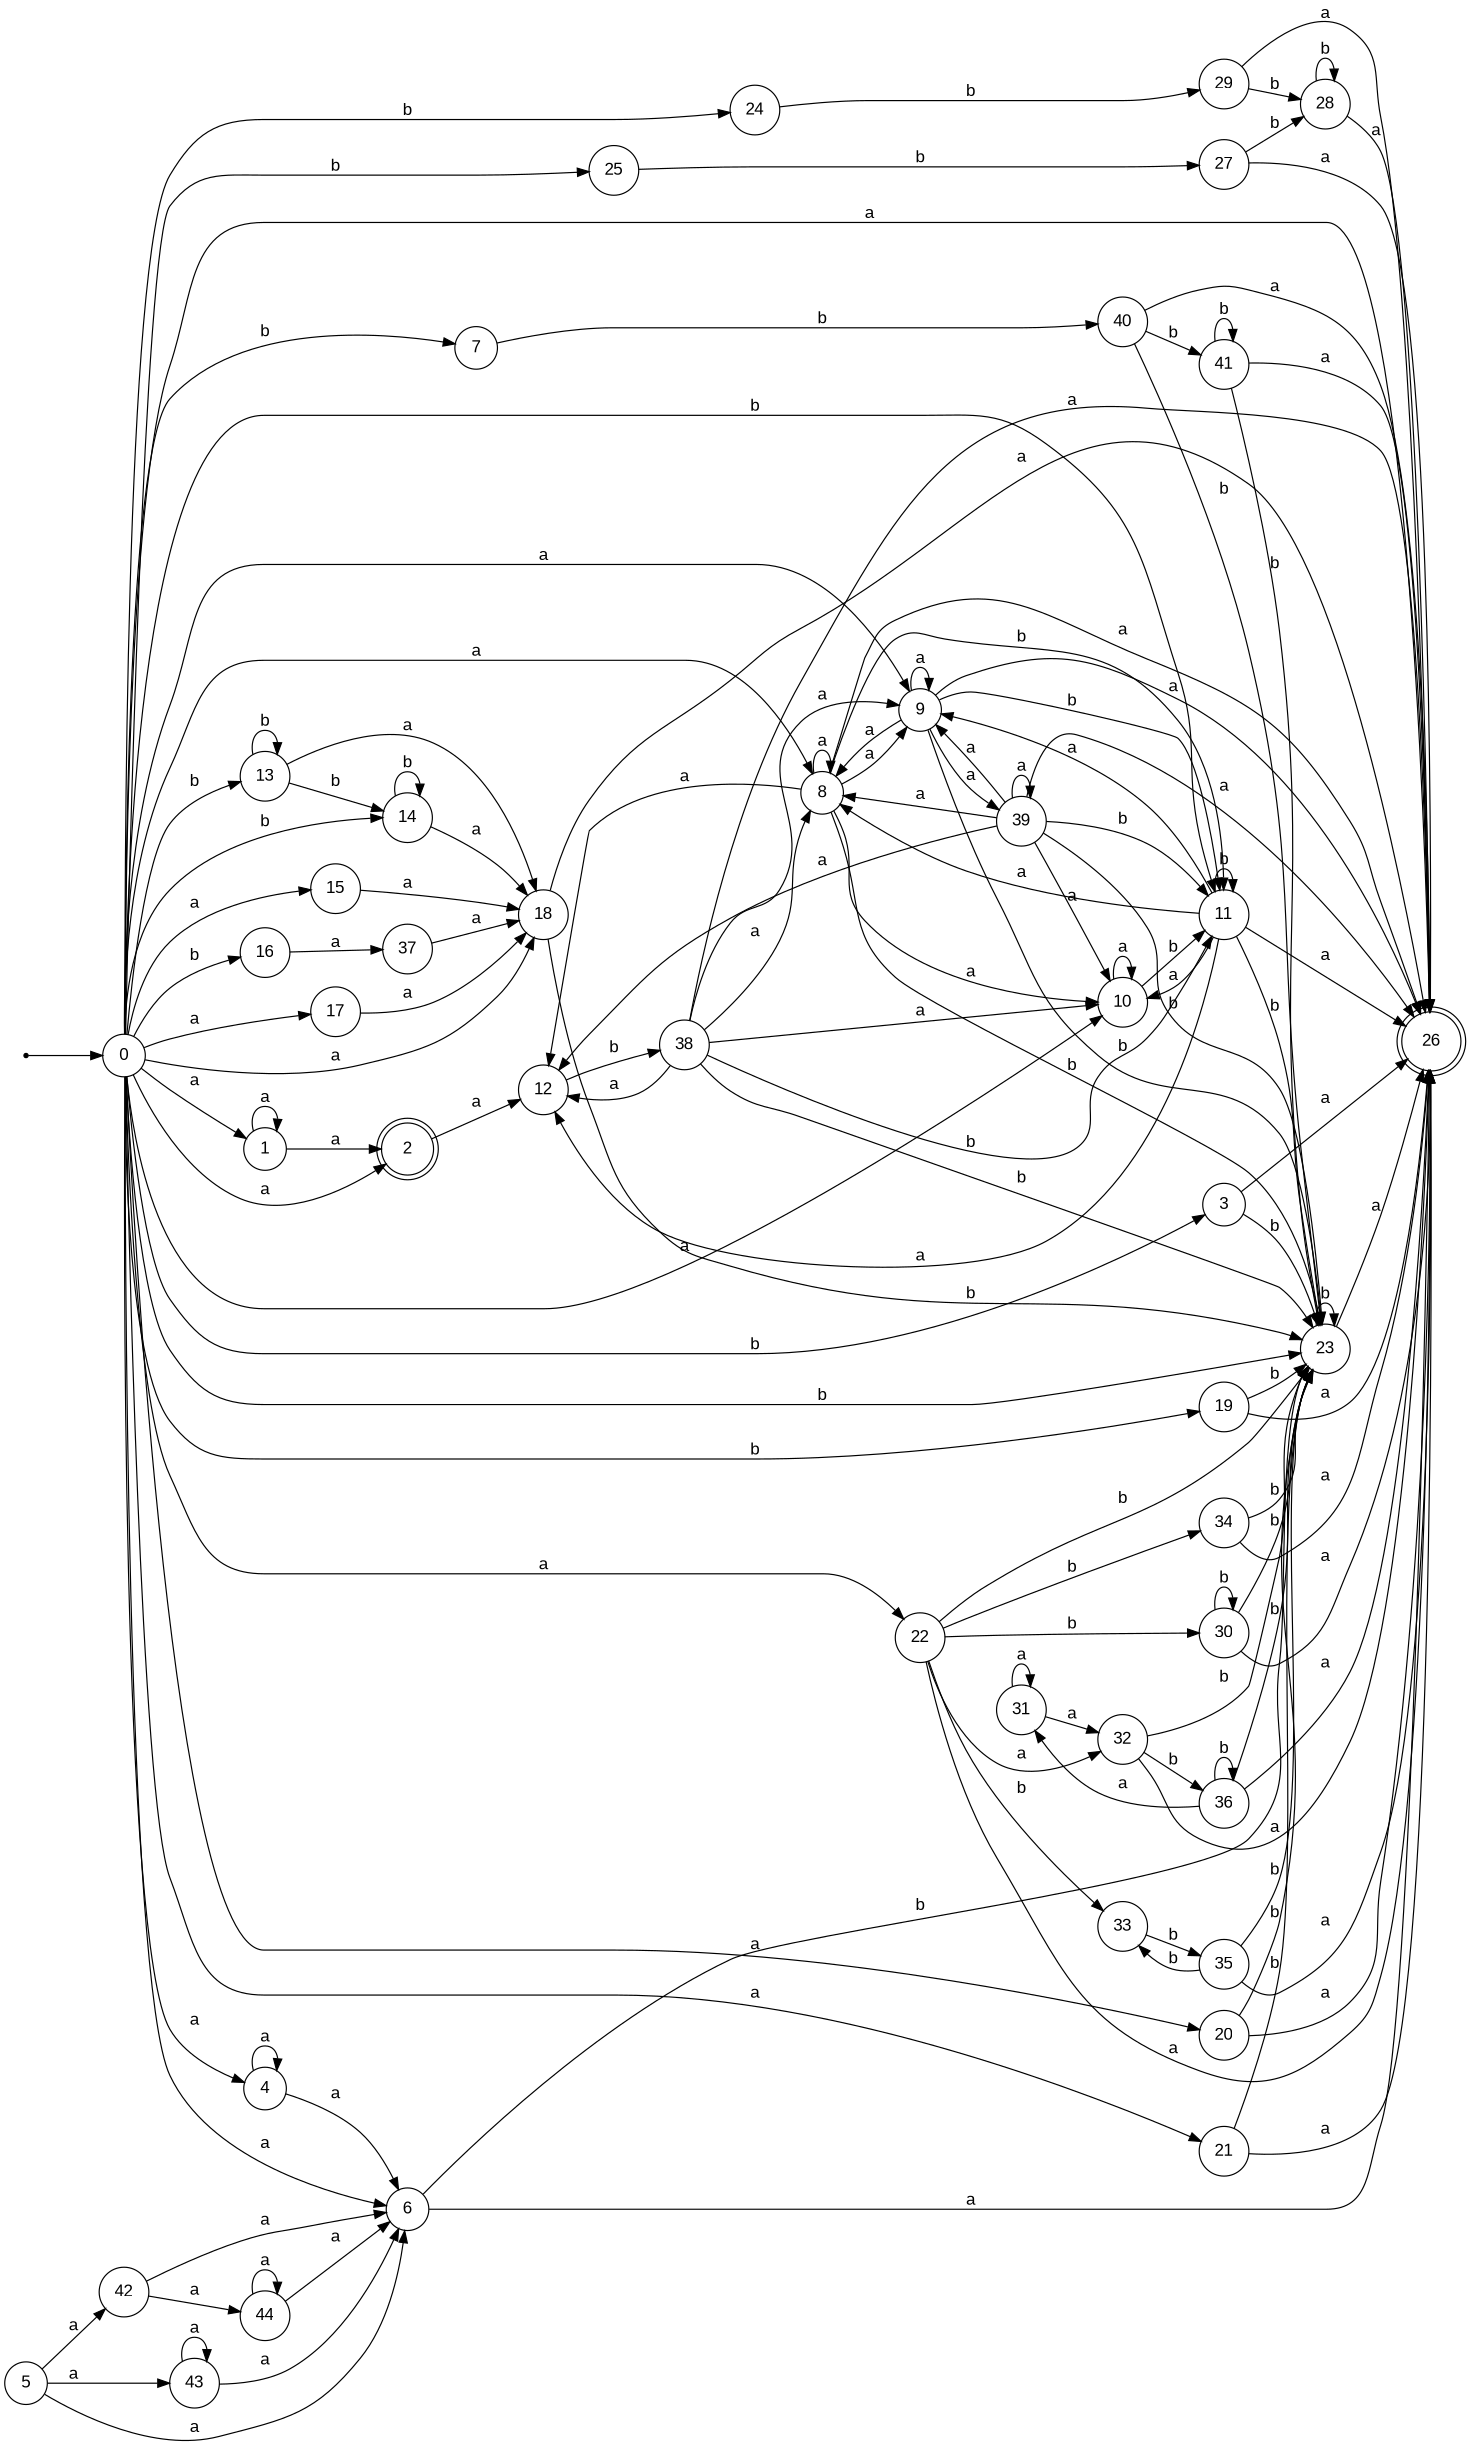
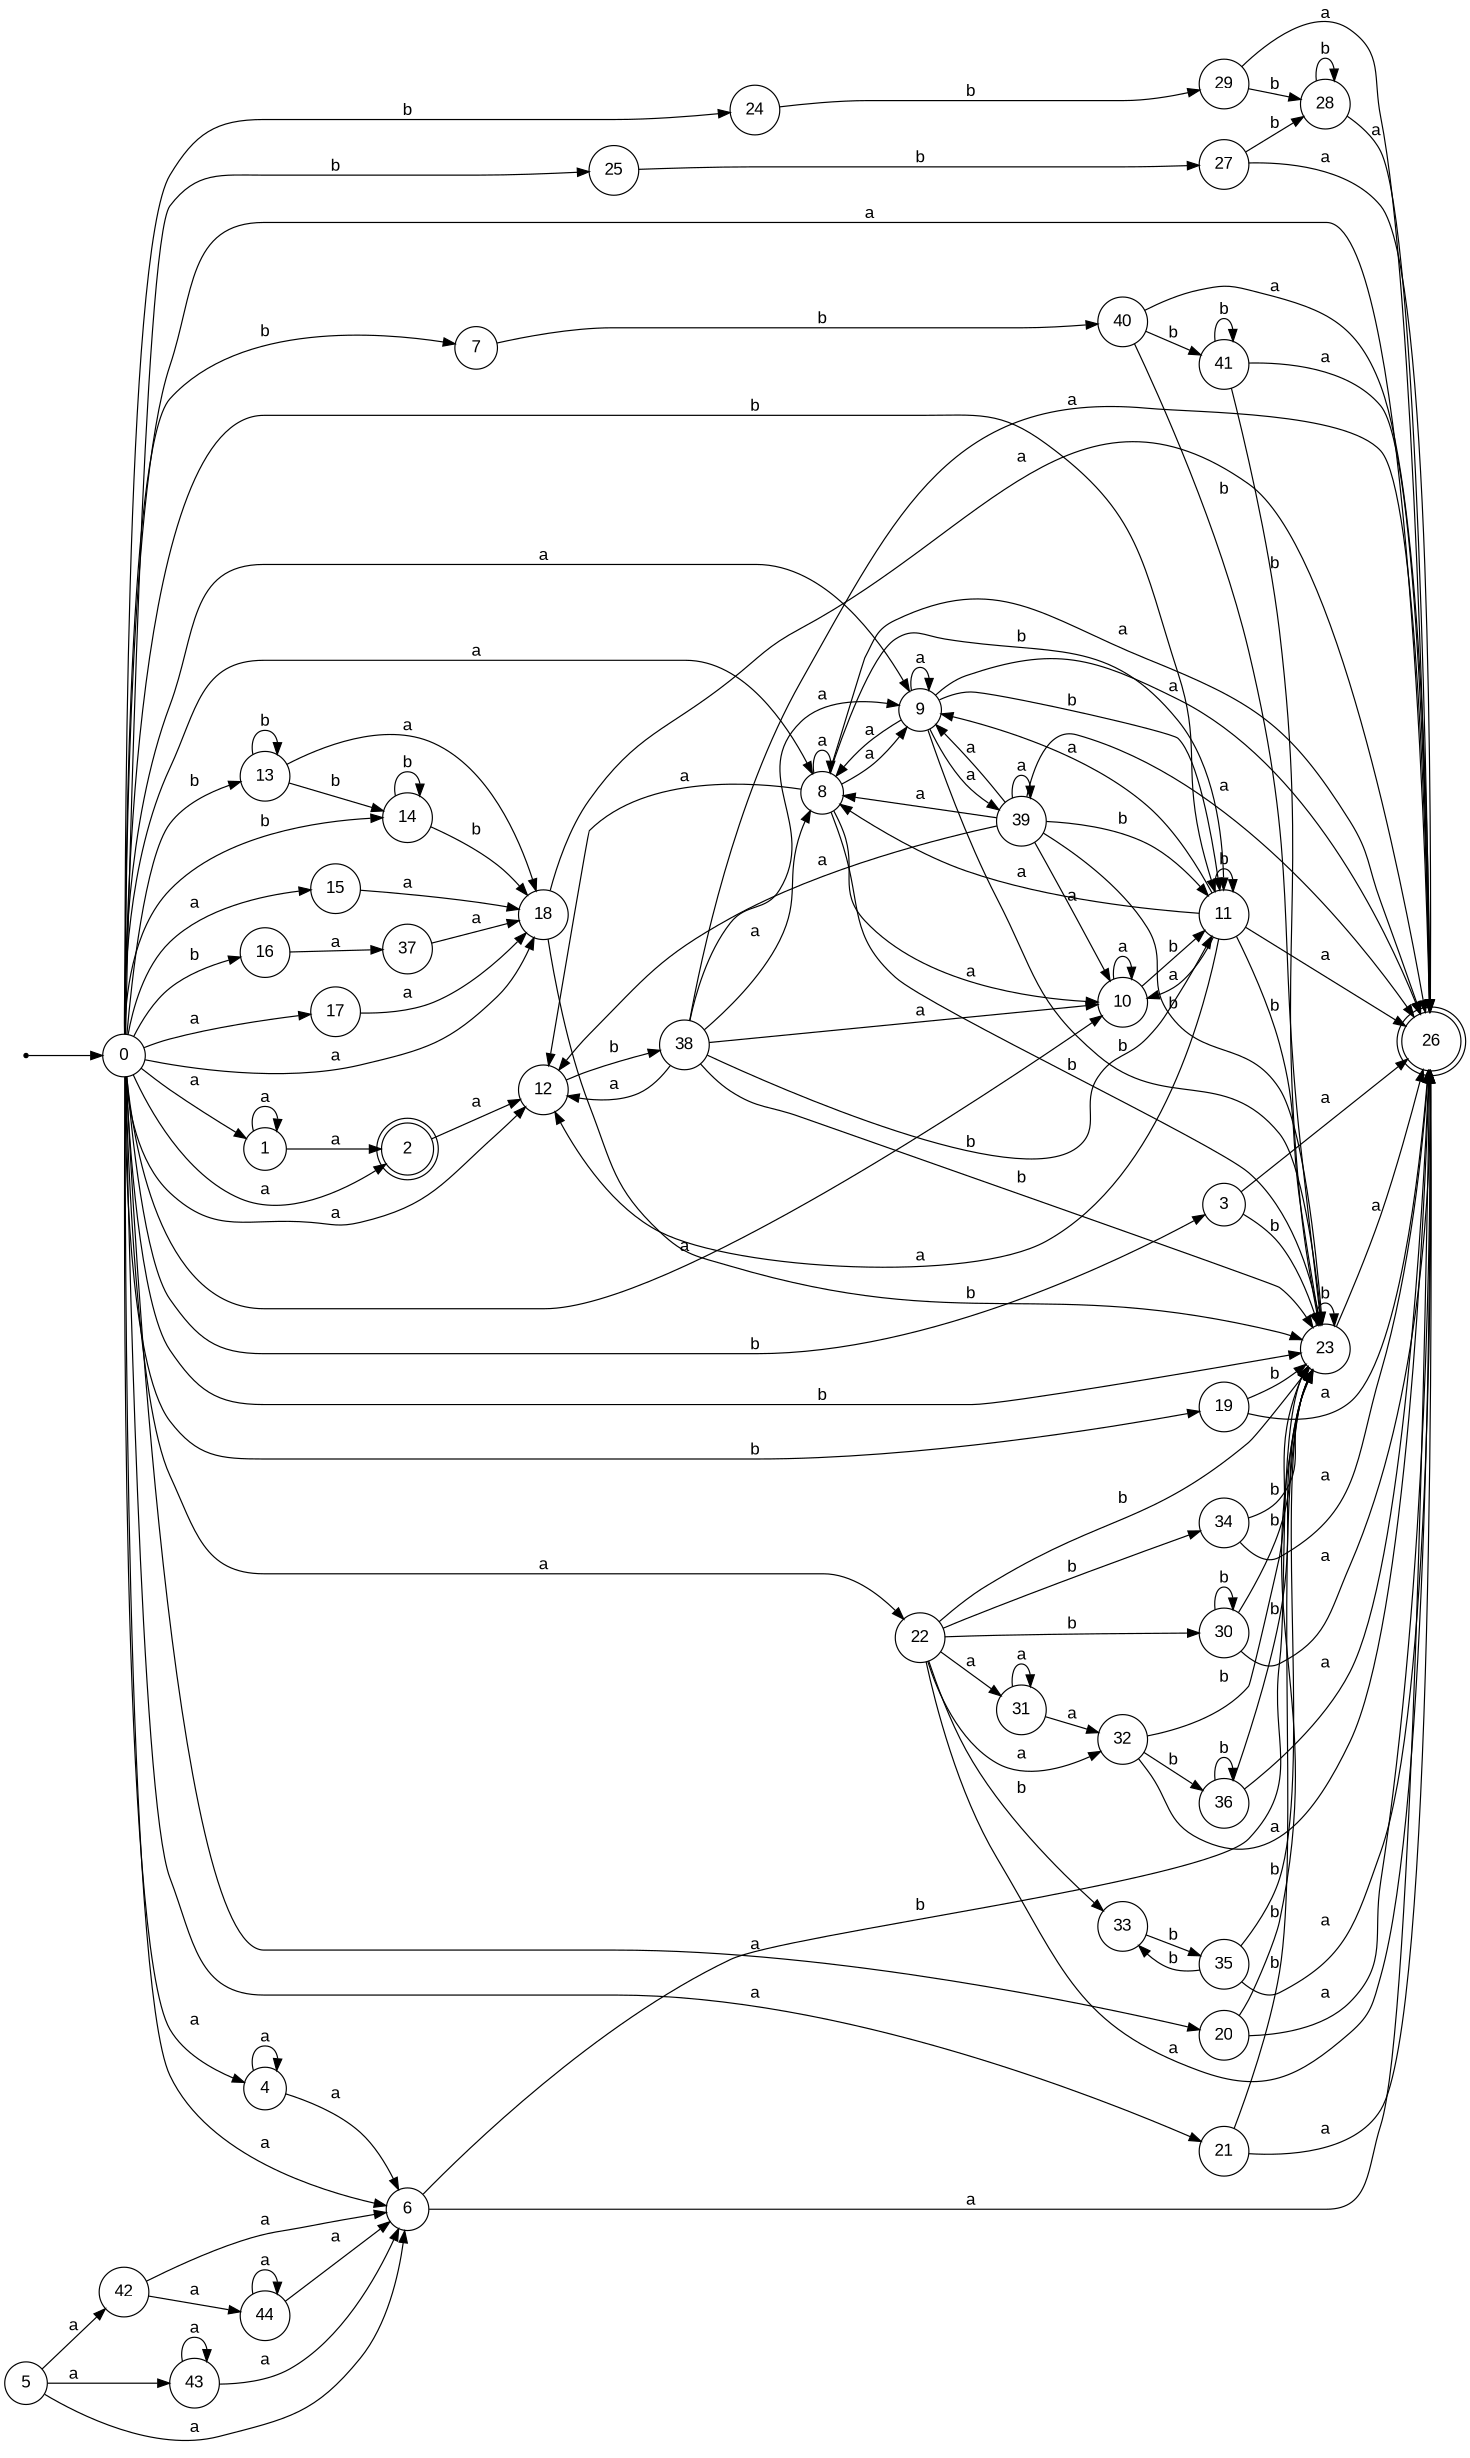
edge "14" -> "18": label "a" -> "b"
edge "0" -> "12": added, label "a"
edge "36" -> "31": now "22" -> "31"
